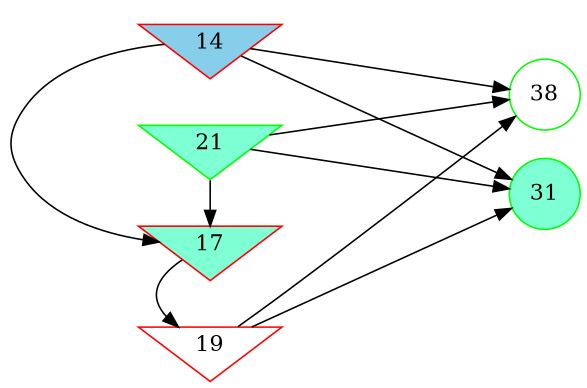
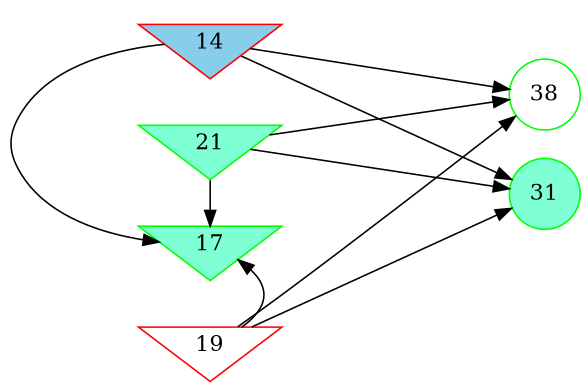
node "17": color red -> green
edge "17" -> "19": reversed
